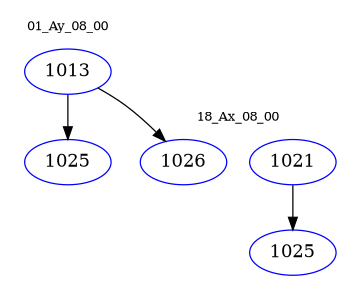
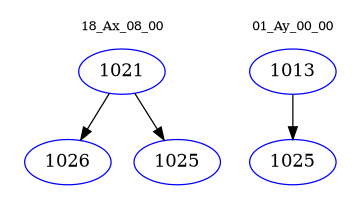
cluster "01_Ay_08_00": label "01_Ay_08_00" -> "01_Ay_00_00"
edge "1013" -> "1026": now "1021" -> "1026"
